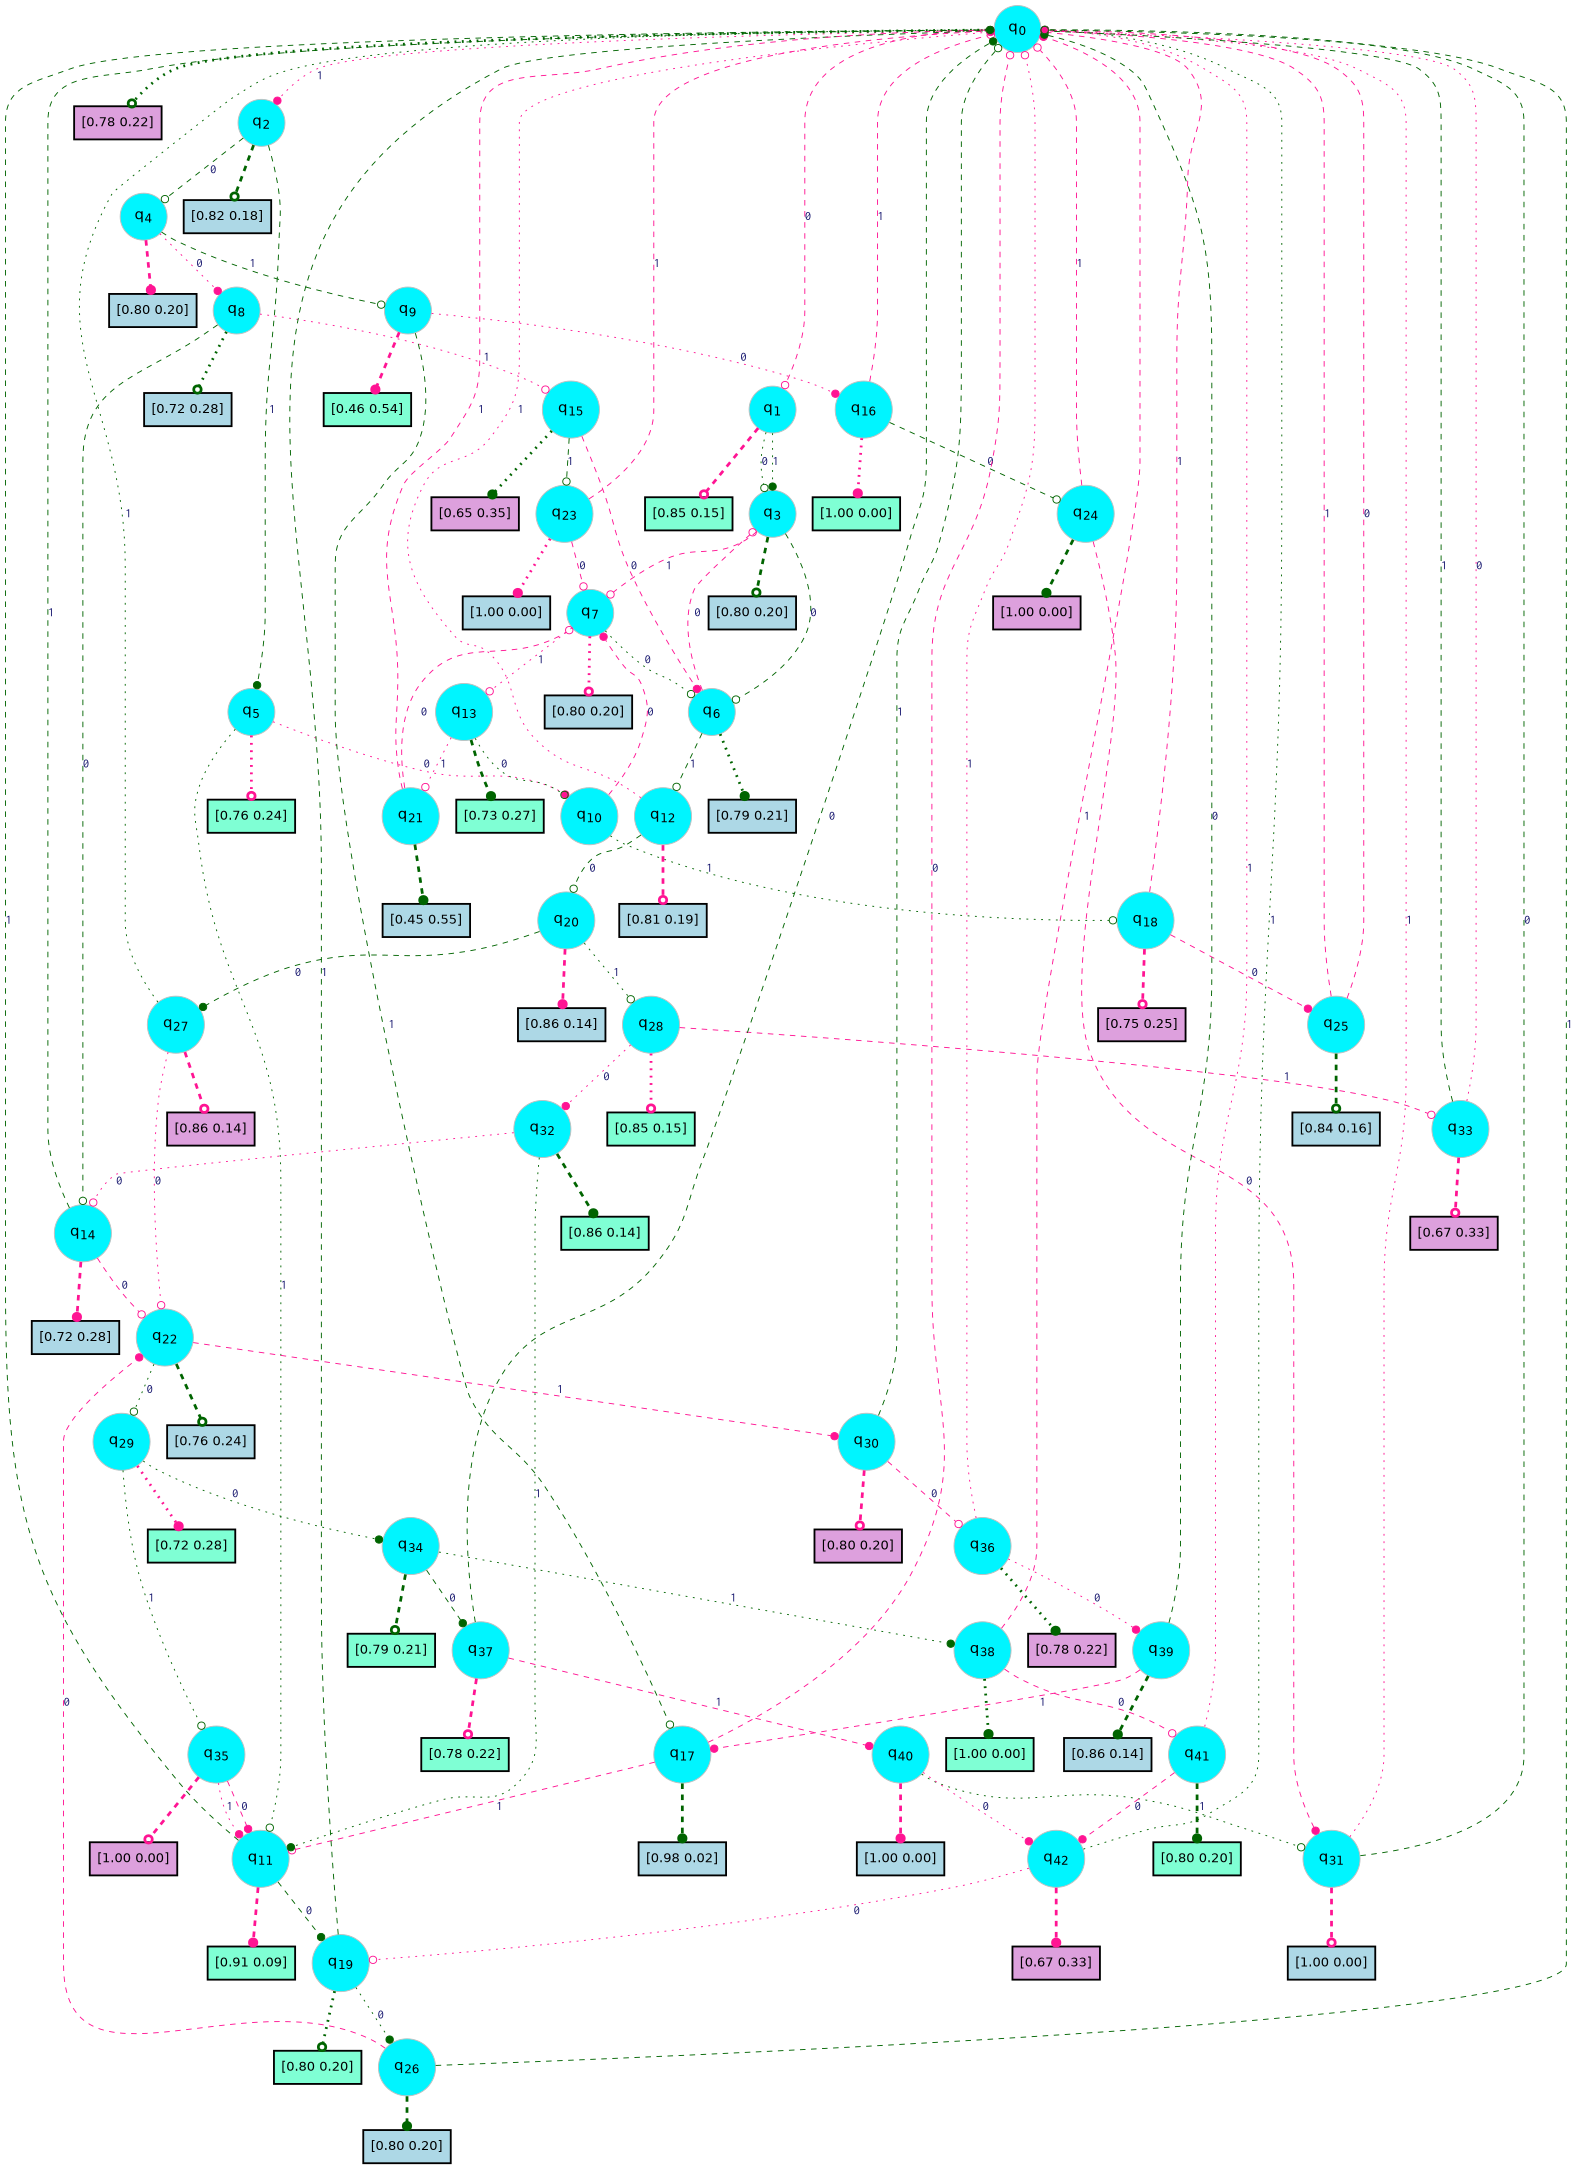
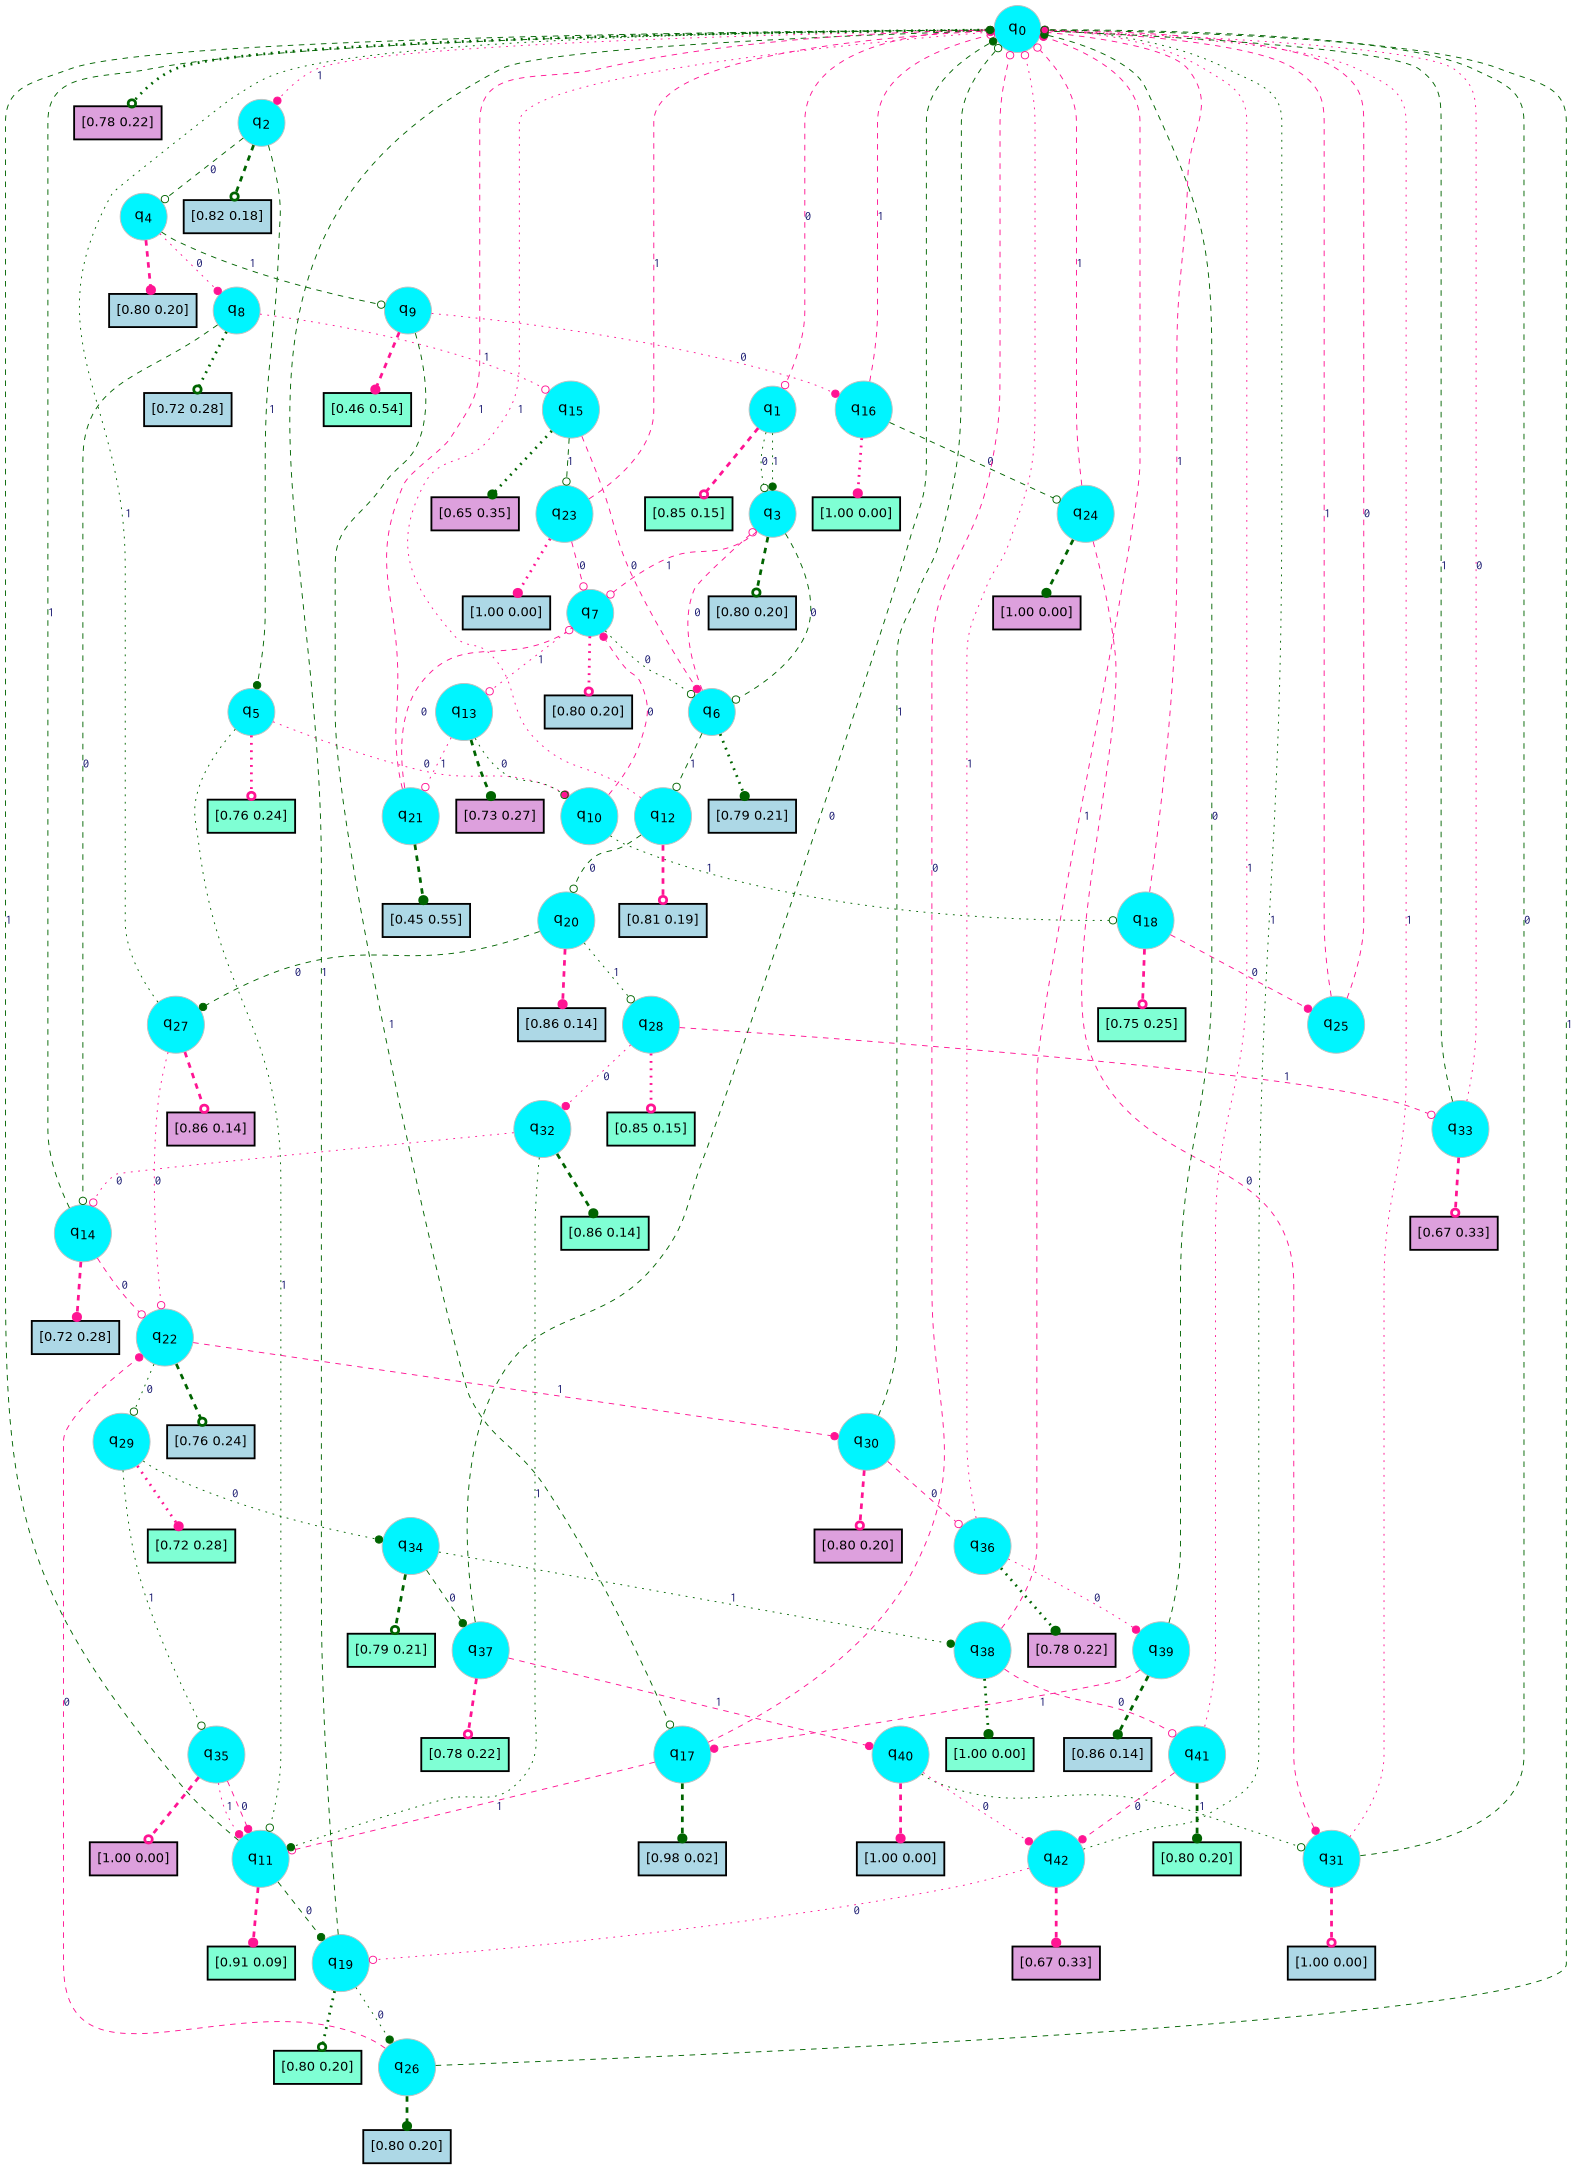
node "[0.73 0.27]": fillcolor aquamarine -> plum
node "[0.75 0.25]": fillcolor plum -> aquamarine
node "[0.84 0.16]": removed
